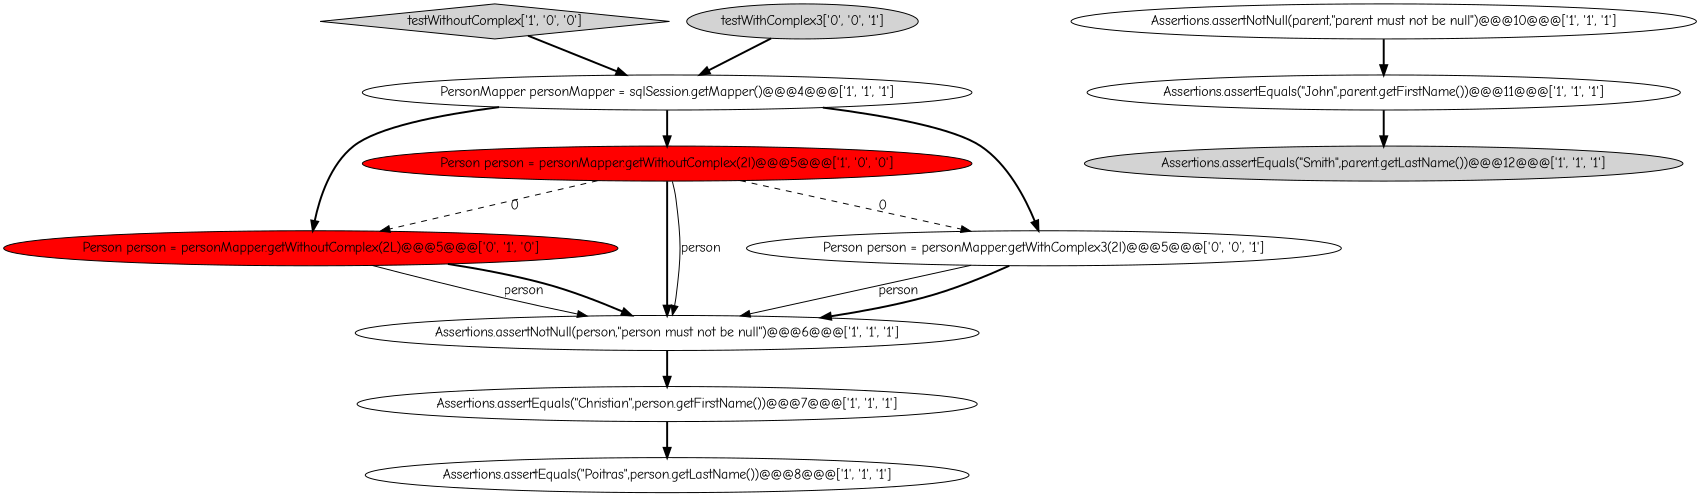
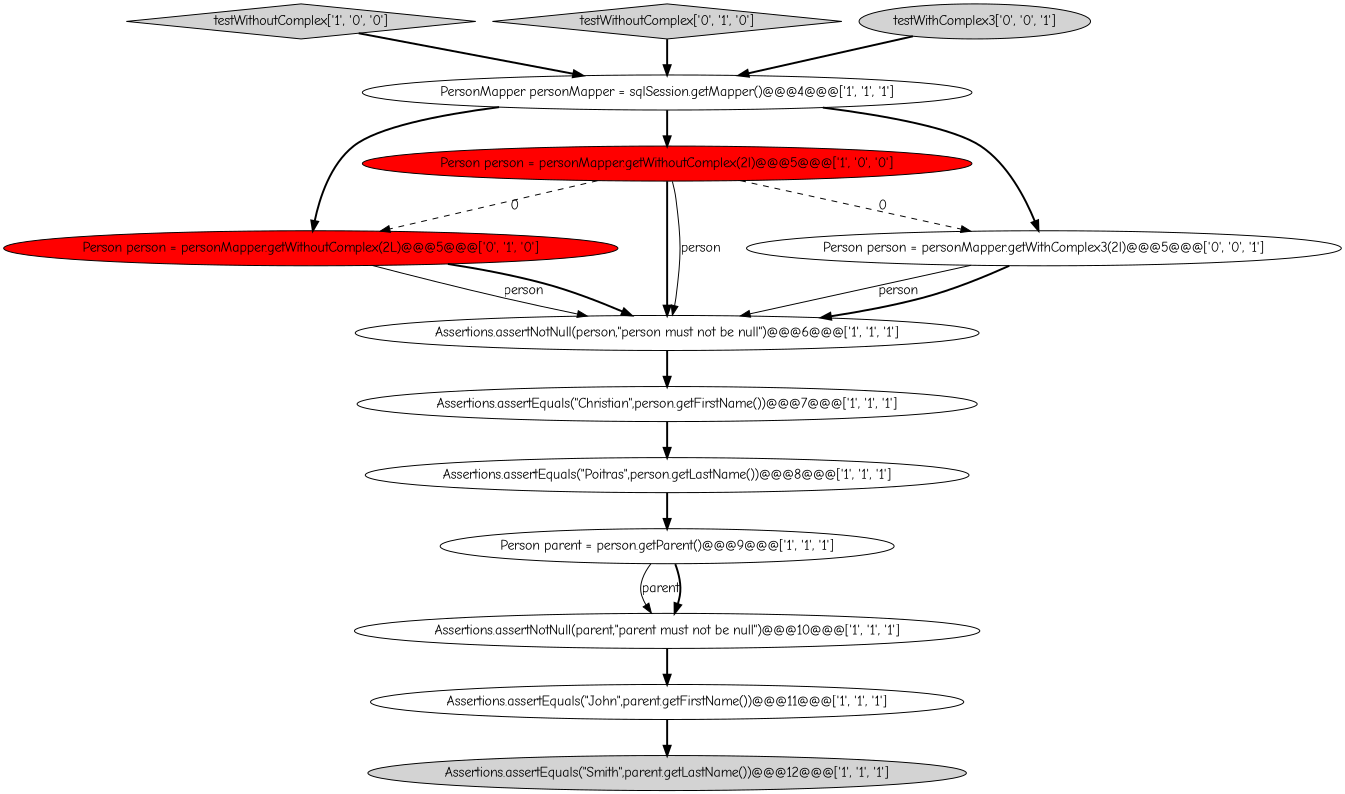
node "testWithoutComplex['0', '1', '0']": added
node "Person parent = person.getParent()@@@9@@@['1', '1', '1']": added
